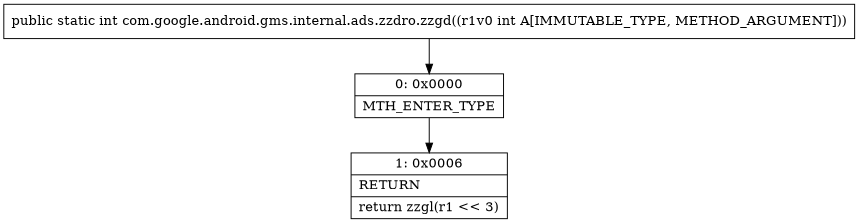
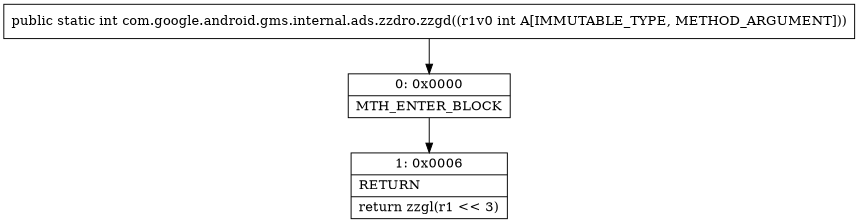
node "0: 0x0000": text "MTH_ENTER_TYPE" -> "MTH_ENTER_BLOCK"
